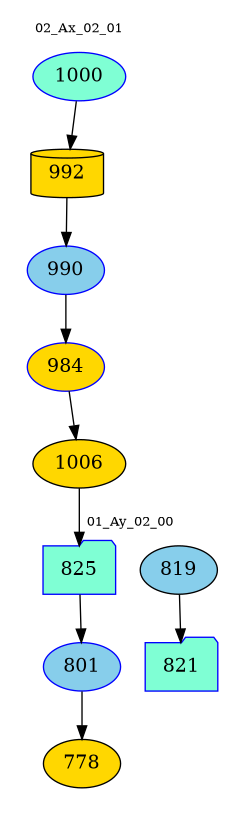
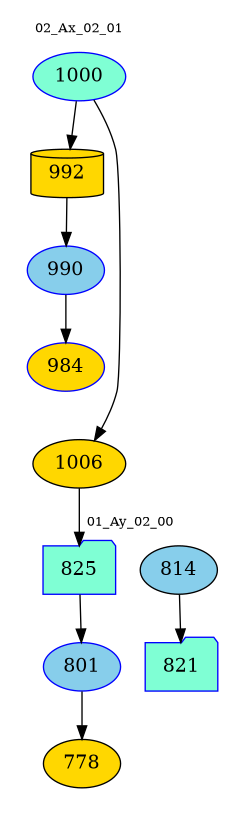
edge "984" -> "1006": now "1000" -> "1006"
node "819": label "819" -> "814"
